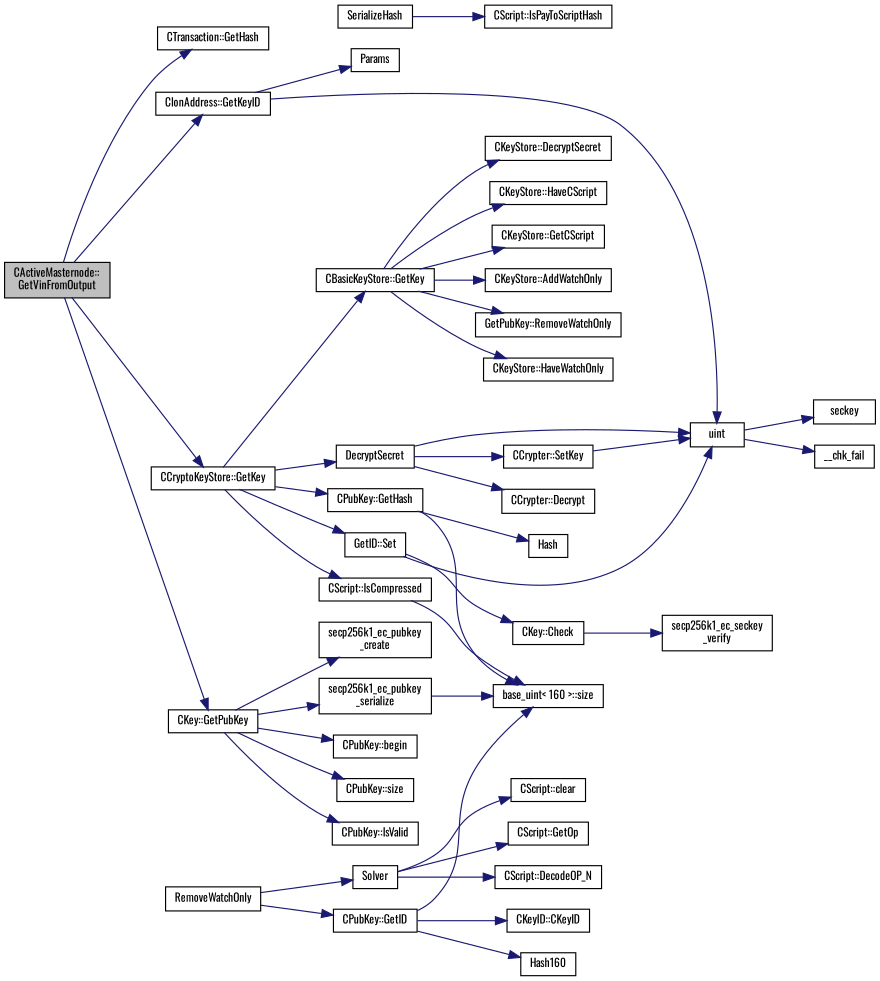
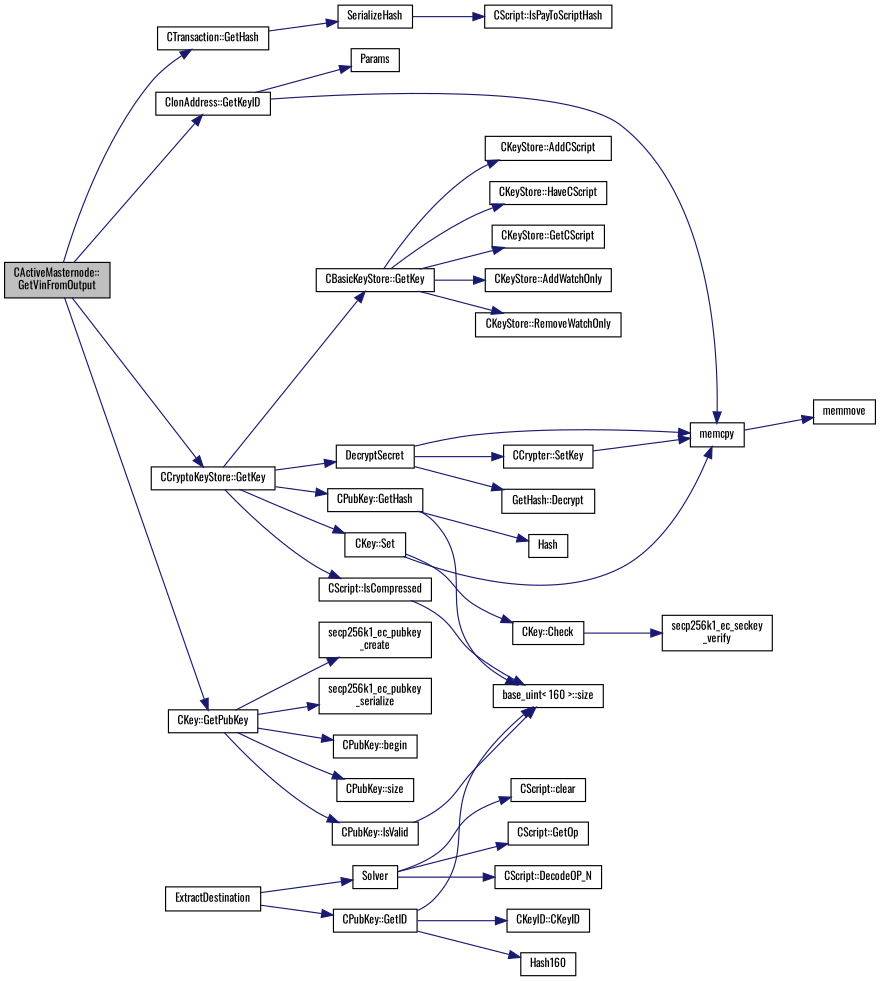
edge "CTransaction::GetHash" -> "SerializeHash": added
node "CKeyStore::DecryptSecret": label "CKeyStore::DecryptSecret" -> "CKeyStore::AddCScript"
node "GetPubKey::RemoveWatchOnly": label "GetPubKey::RemoveWatchOnly" -> "CKeyStore::RemoveWatchOnly"
node "CKeyStore::HaveWatchOnly": removed
node "seckey": label "seckey" -> "memmove"
node "uint": label "uint" -> "memcpy"
node "__chk_fail": removed
node "CCrypter::Decrypt": label "CCrypter::Decrypt" -> "GetHash::Decrypt"
node "GetID::Set": label "GetID::Set" -> "CKey::Set"
edge "secp256k1_ec_pubkey _serialize" -> "base_uint< 160 >::size": now "CPubKey::IsValid" -> "base_uint< 160 >::size"
node "RemoveWatchOnly": label "RemoveWatchOnly" -> "ExtractDestination"
